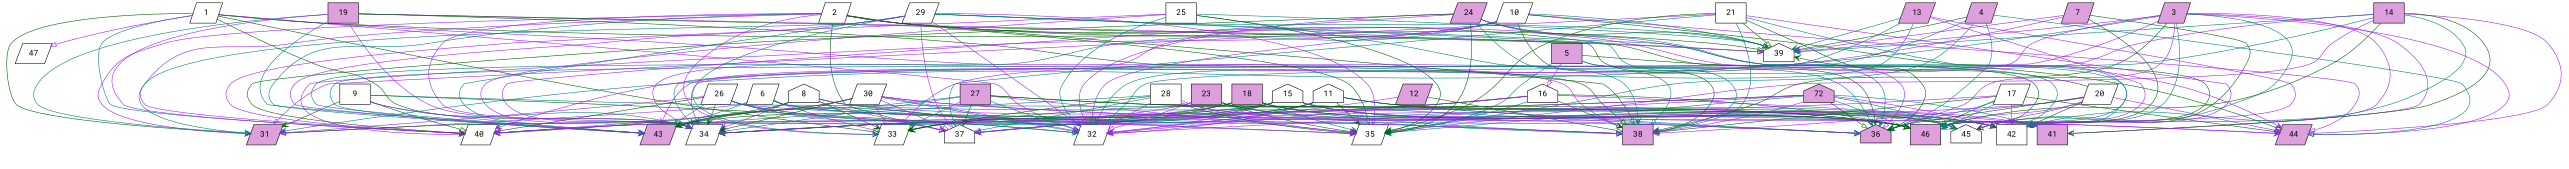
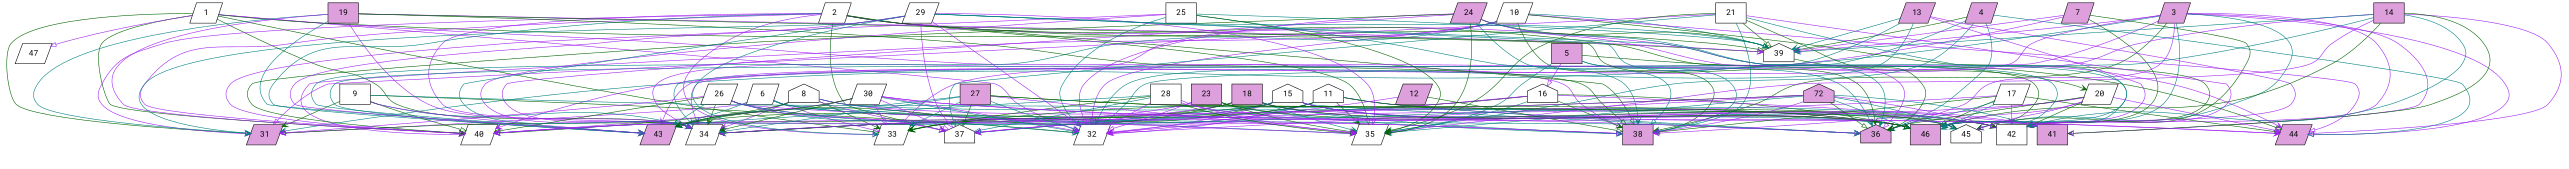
edge "20" -> "39": reversed
edge "1" -> "40": color teal -> darkgreen
